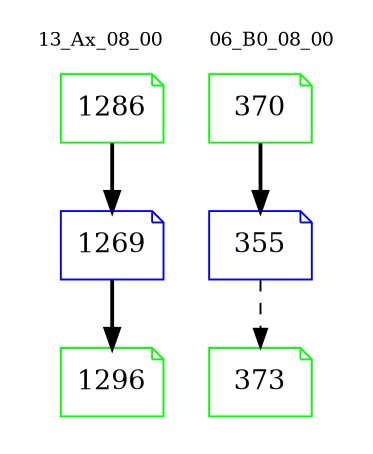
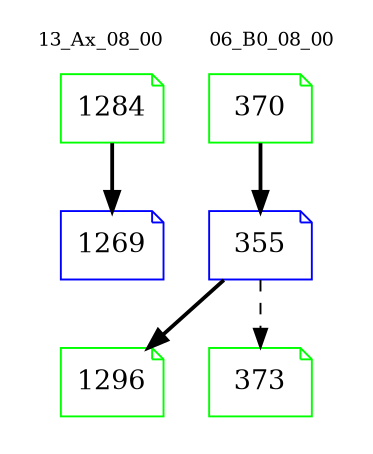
node "1286": label "1286" -> "1284"
edge "1269" -> "1296": now "355" -> "1296"
